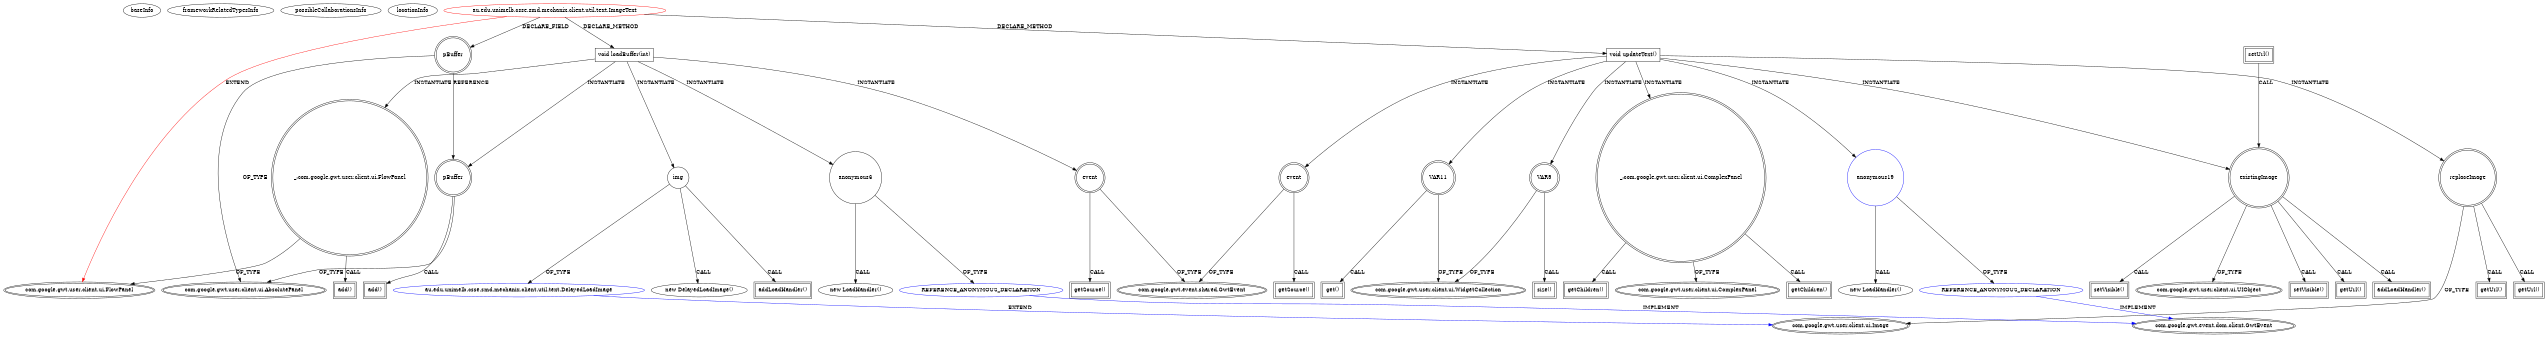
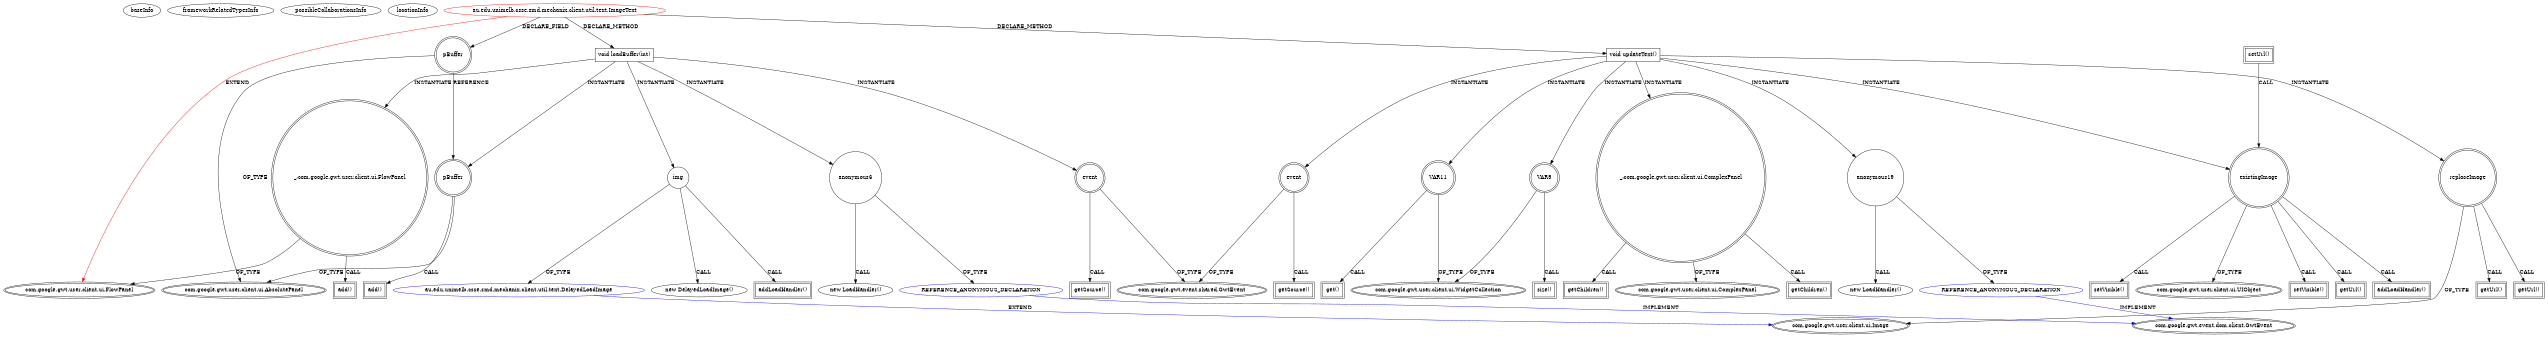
node "anonymous19": color blue -> black
